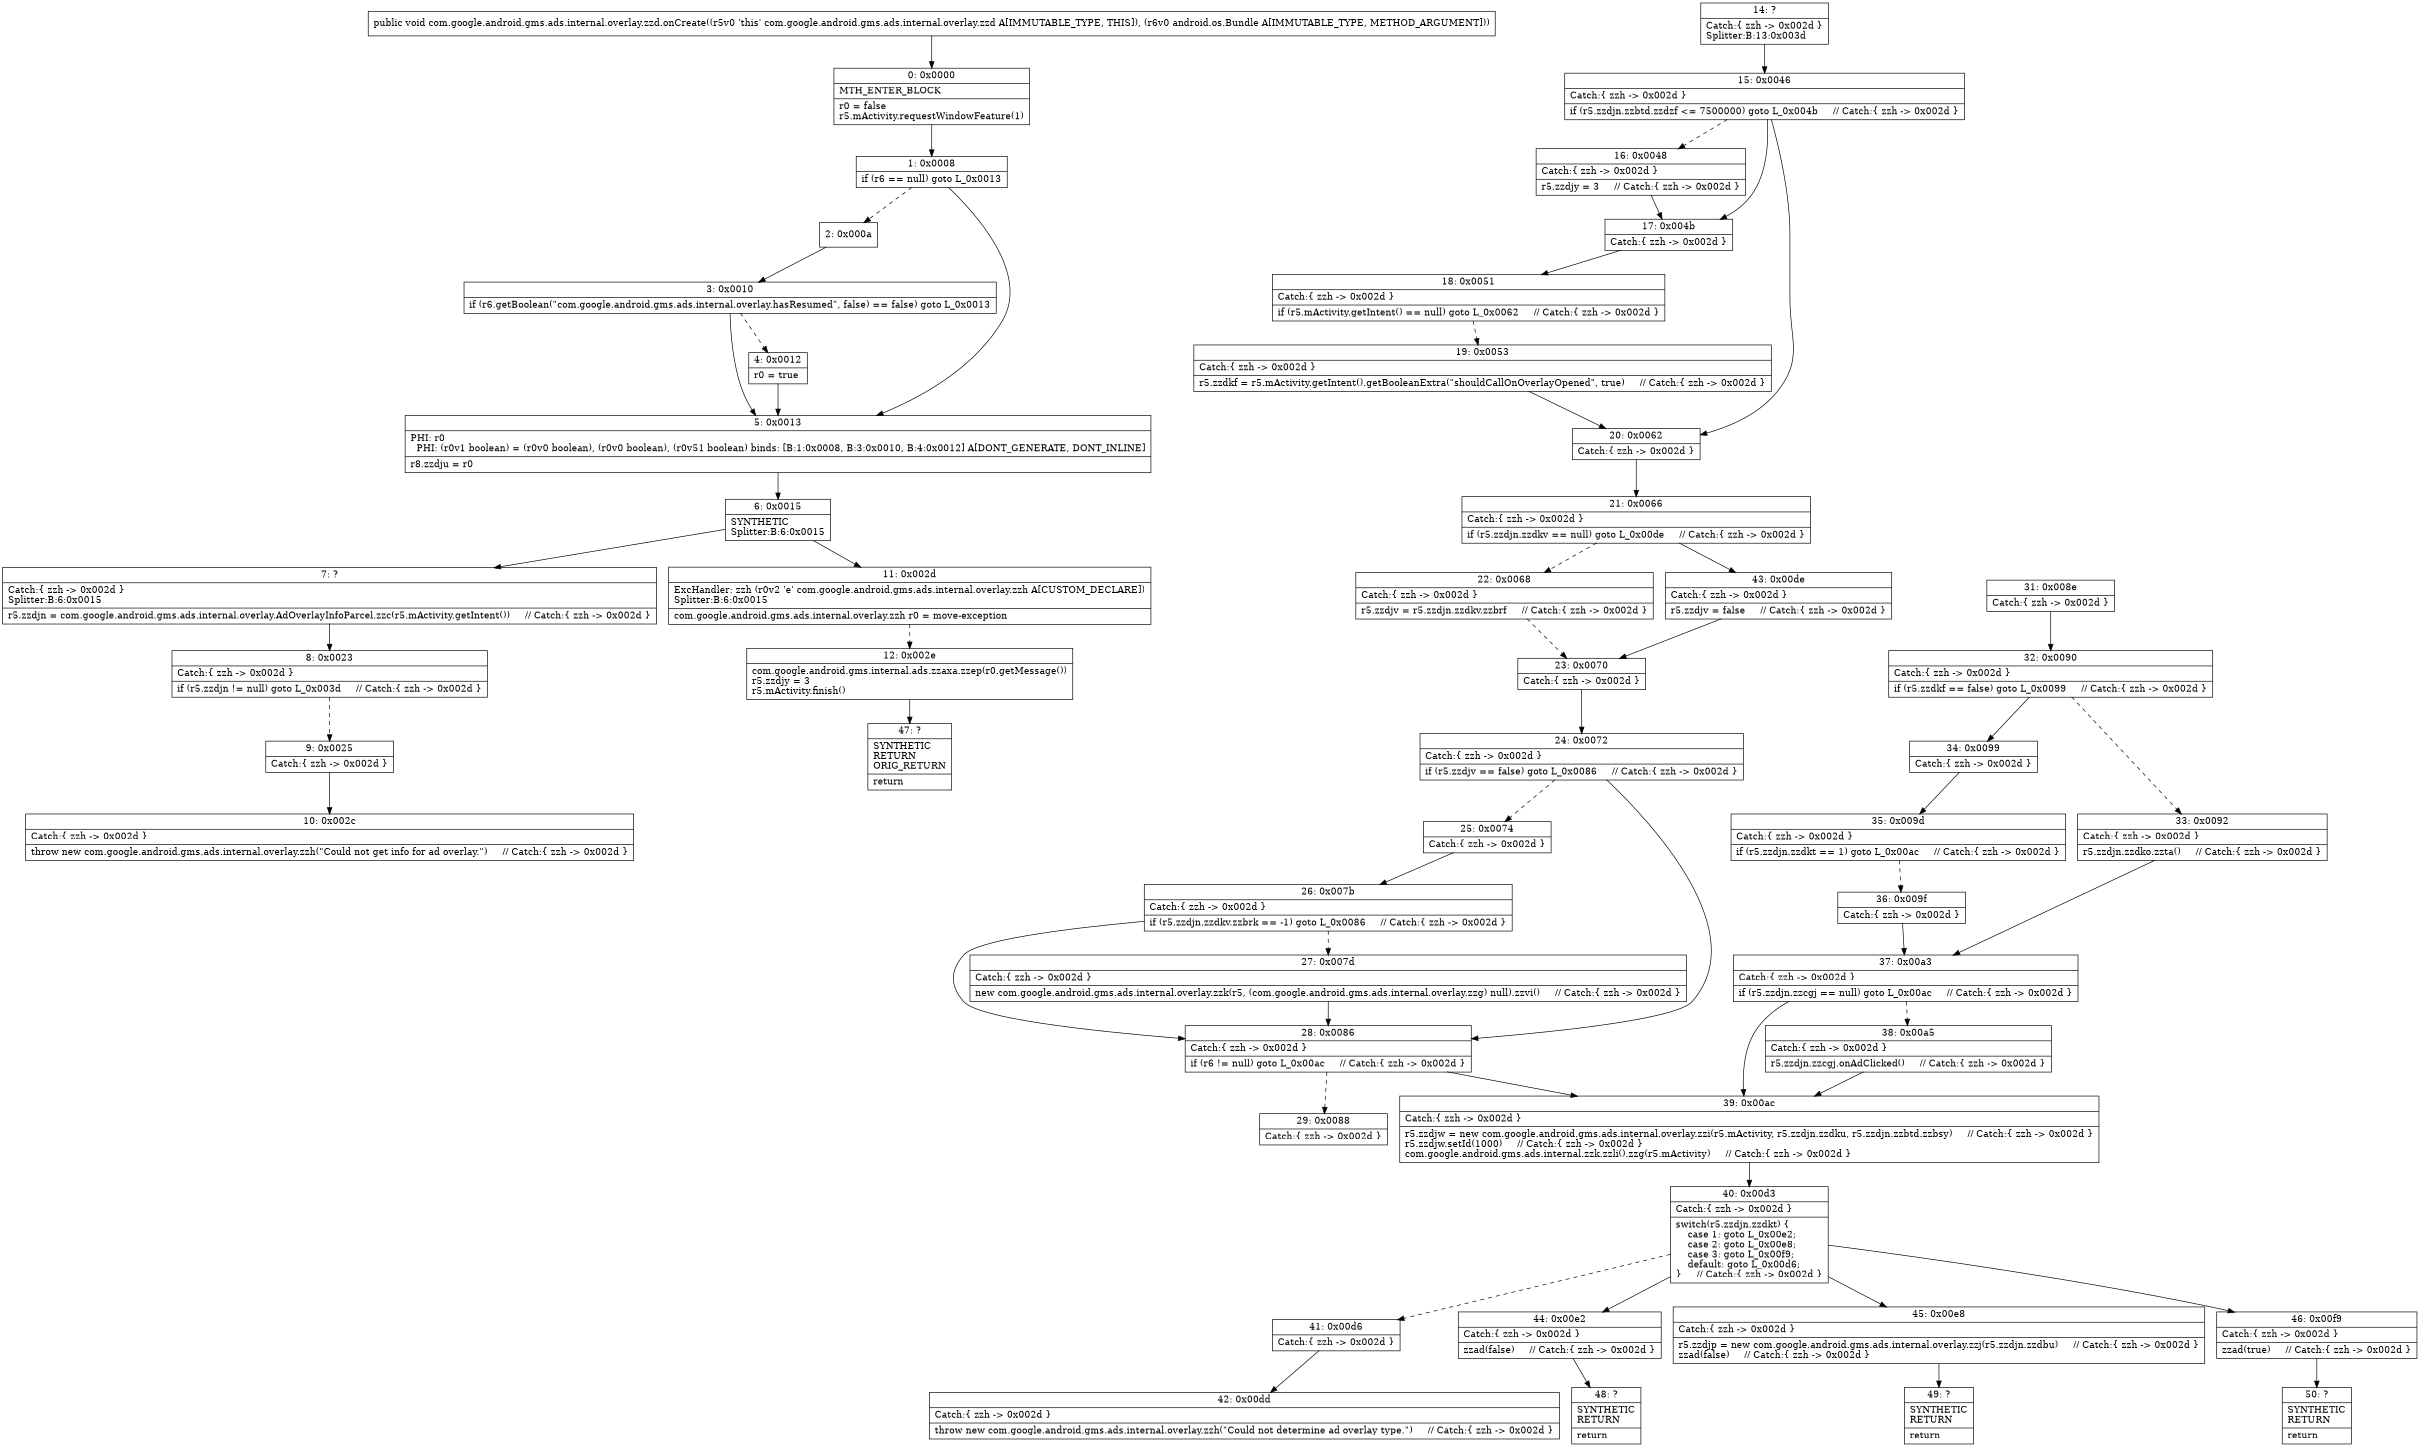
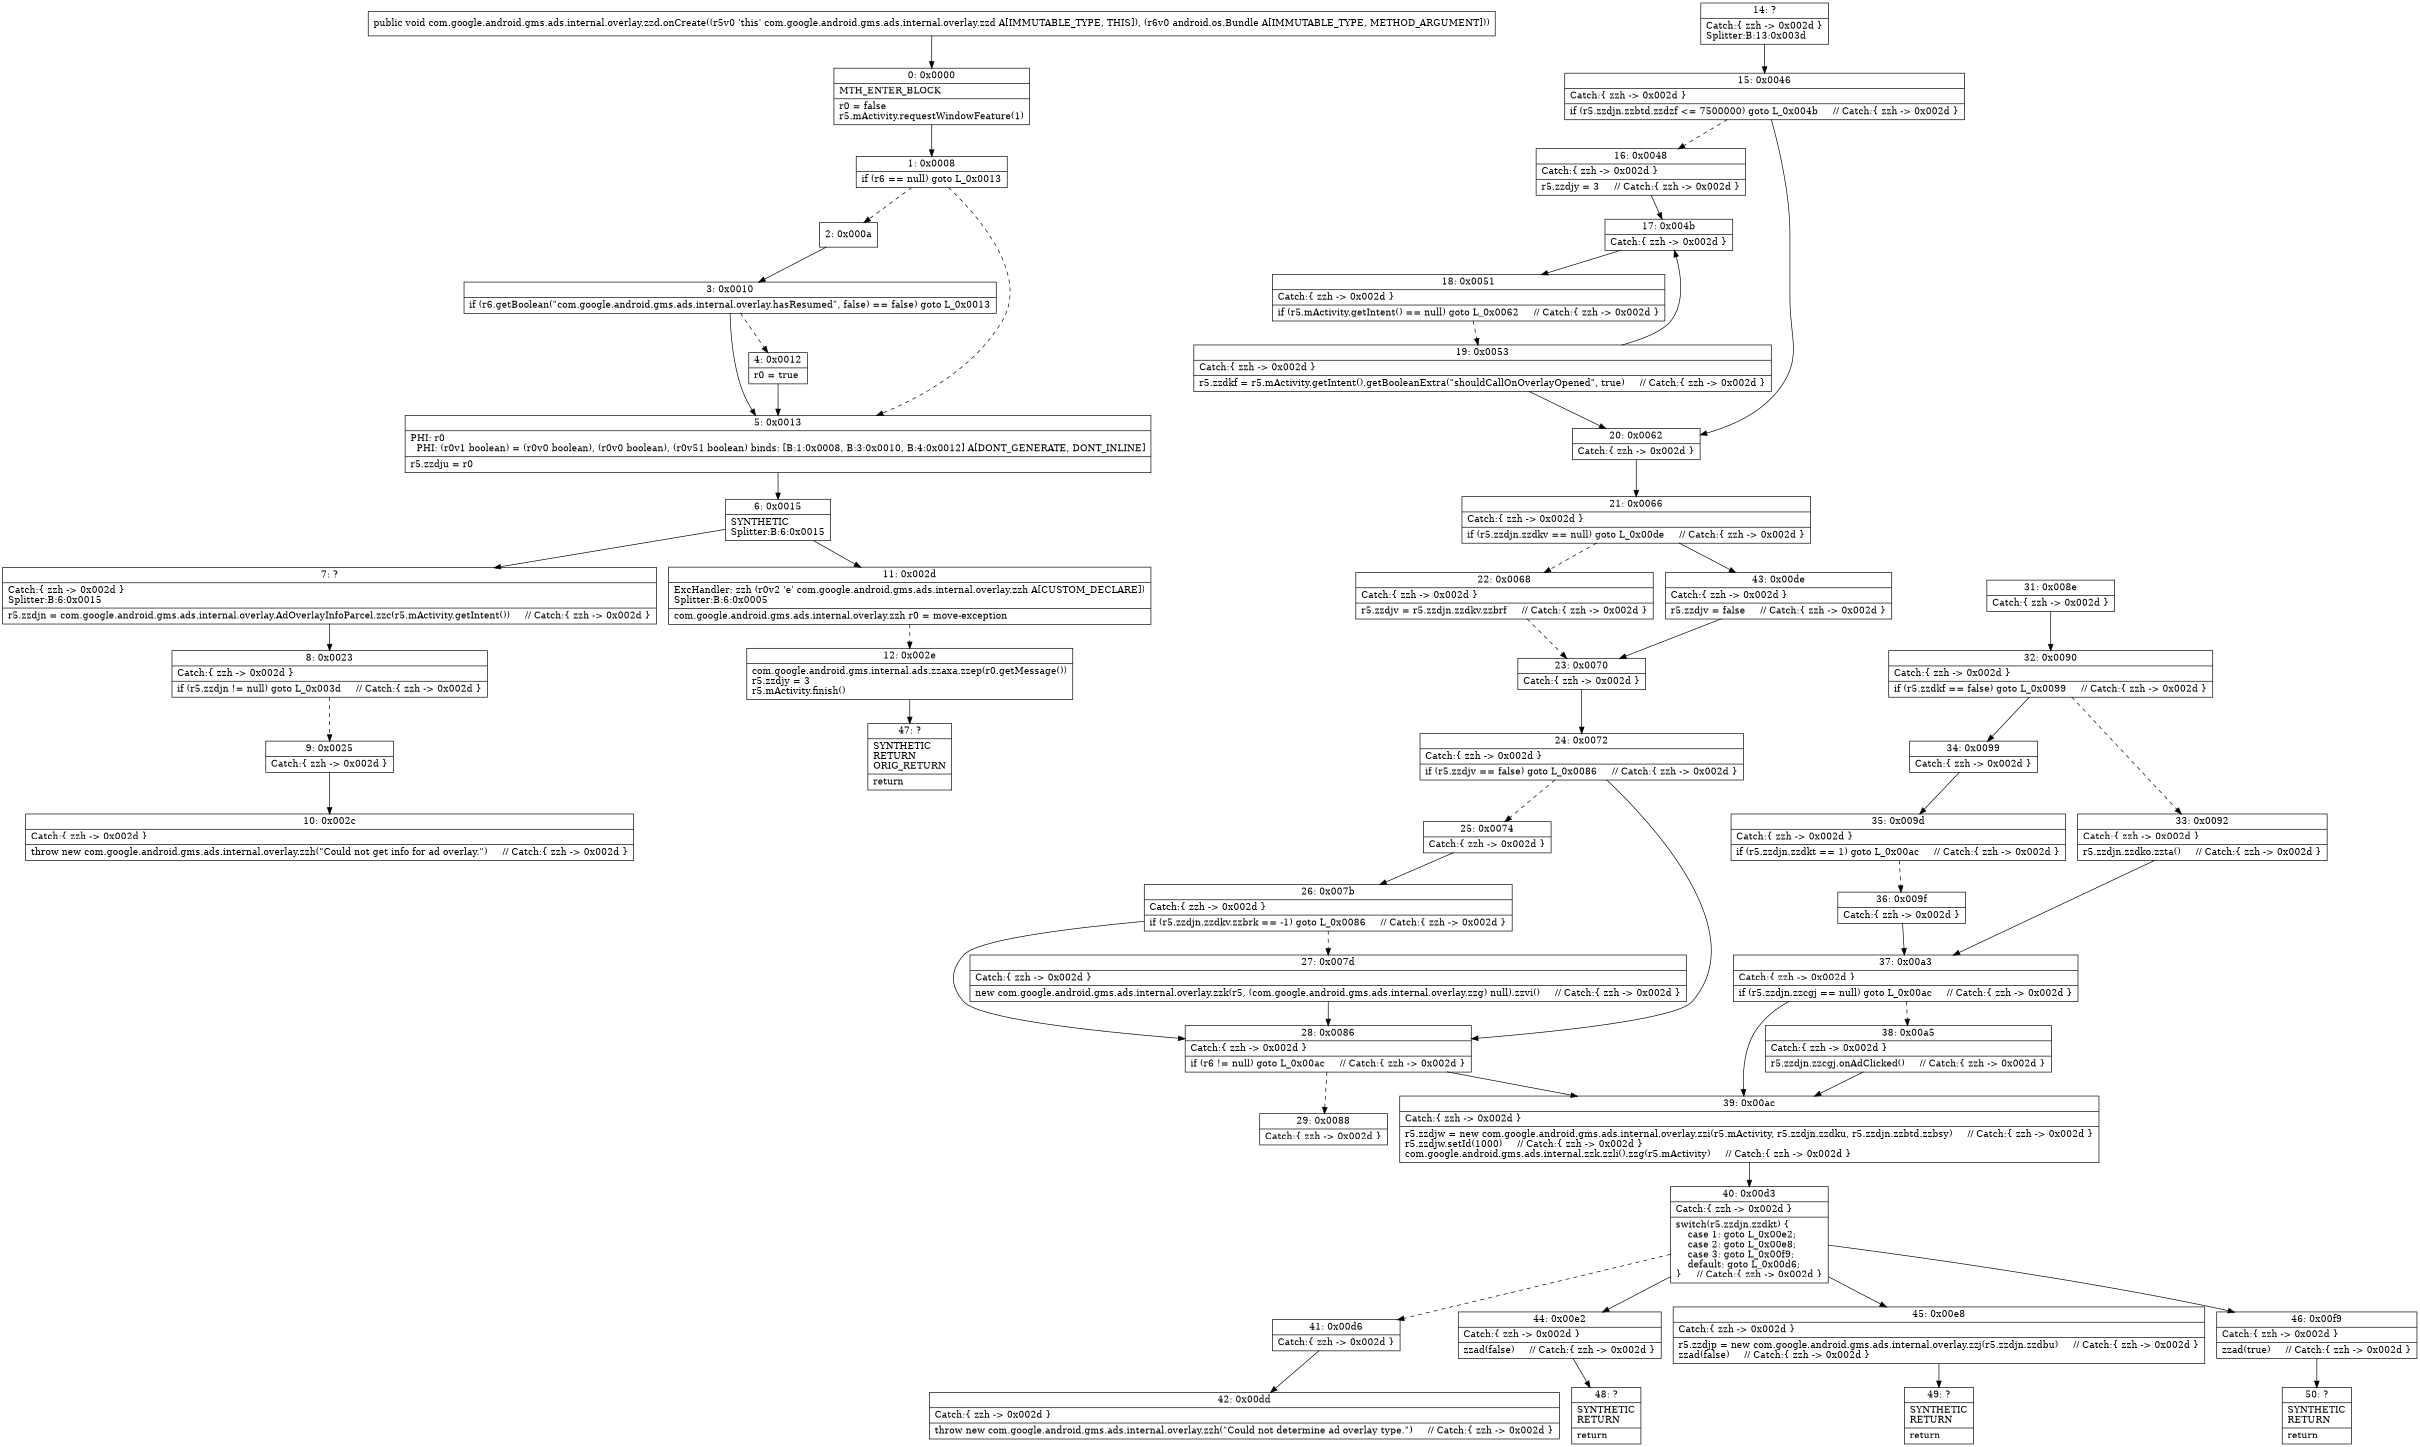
edge "15: 0x0046" -> "17: 0x004b": now "19: 0x0053" -> "17: 0x004b"
edge "1: 0x0008" -> "5: 0x0013": style solid -> dashed
node "5: 0x0013": text "r8.zzdju = r0" -> "r5.zzdju = r0"
node "11: 0x002d": text "Splitter:B:6:0x0015" -> "Splitter:B:6:0x0005"
